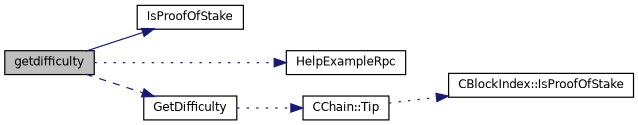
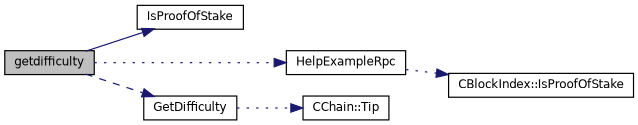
edge "CChain::Tip" -> "CBlockIndex::IsProofOfStake": now "HelpExampleRpc" -> "CBlockIndex::IsProofOfStake"
